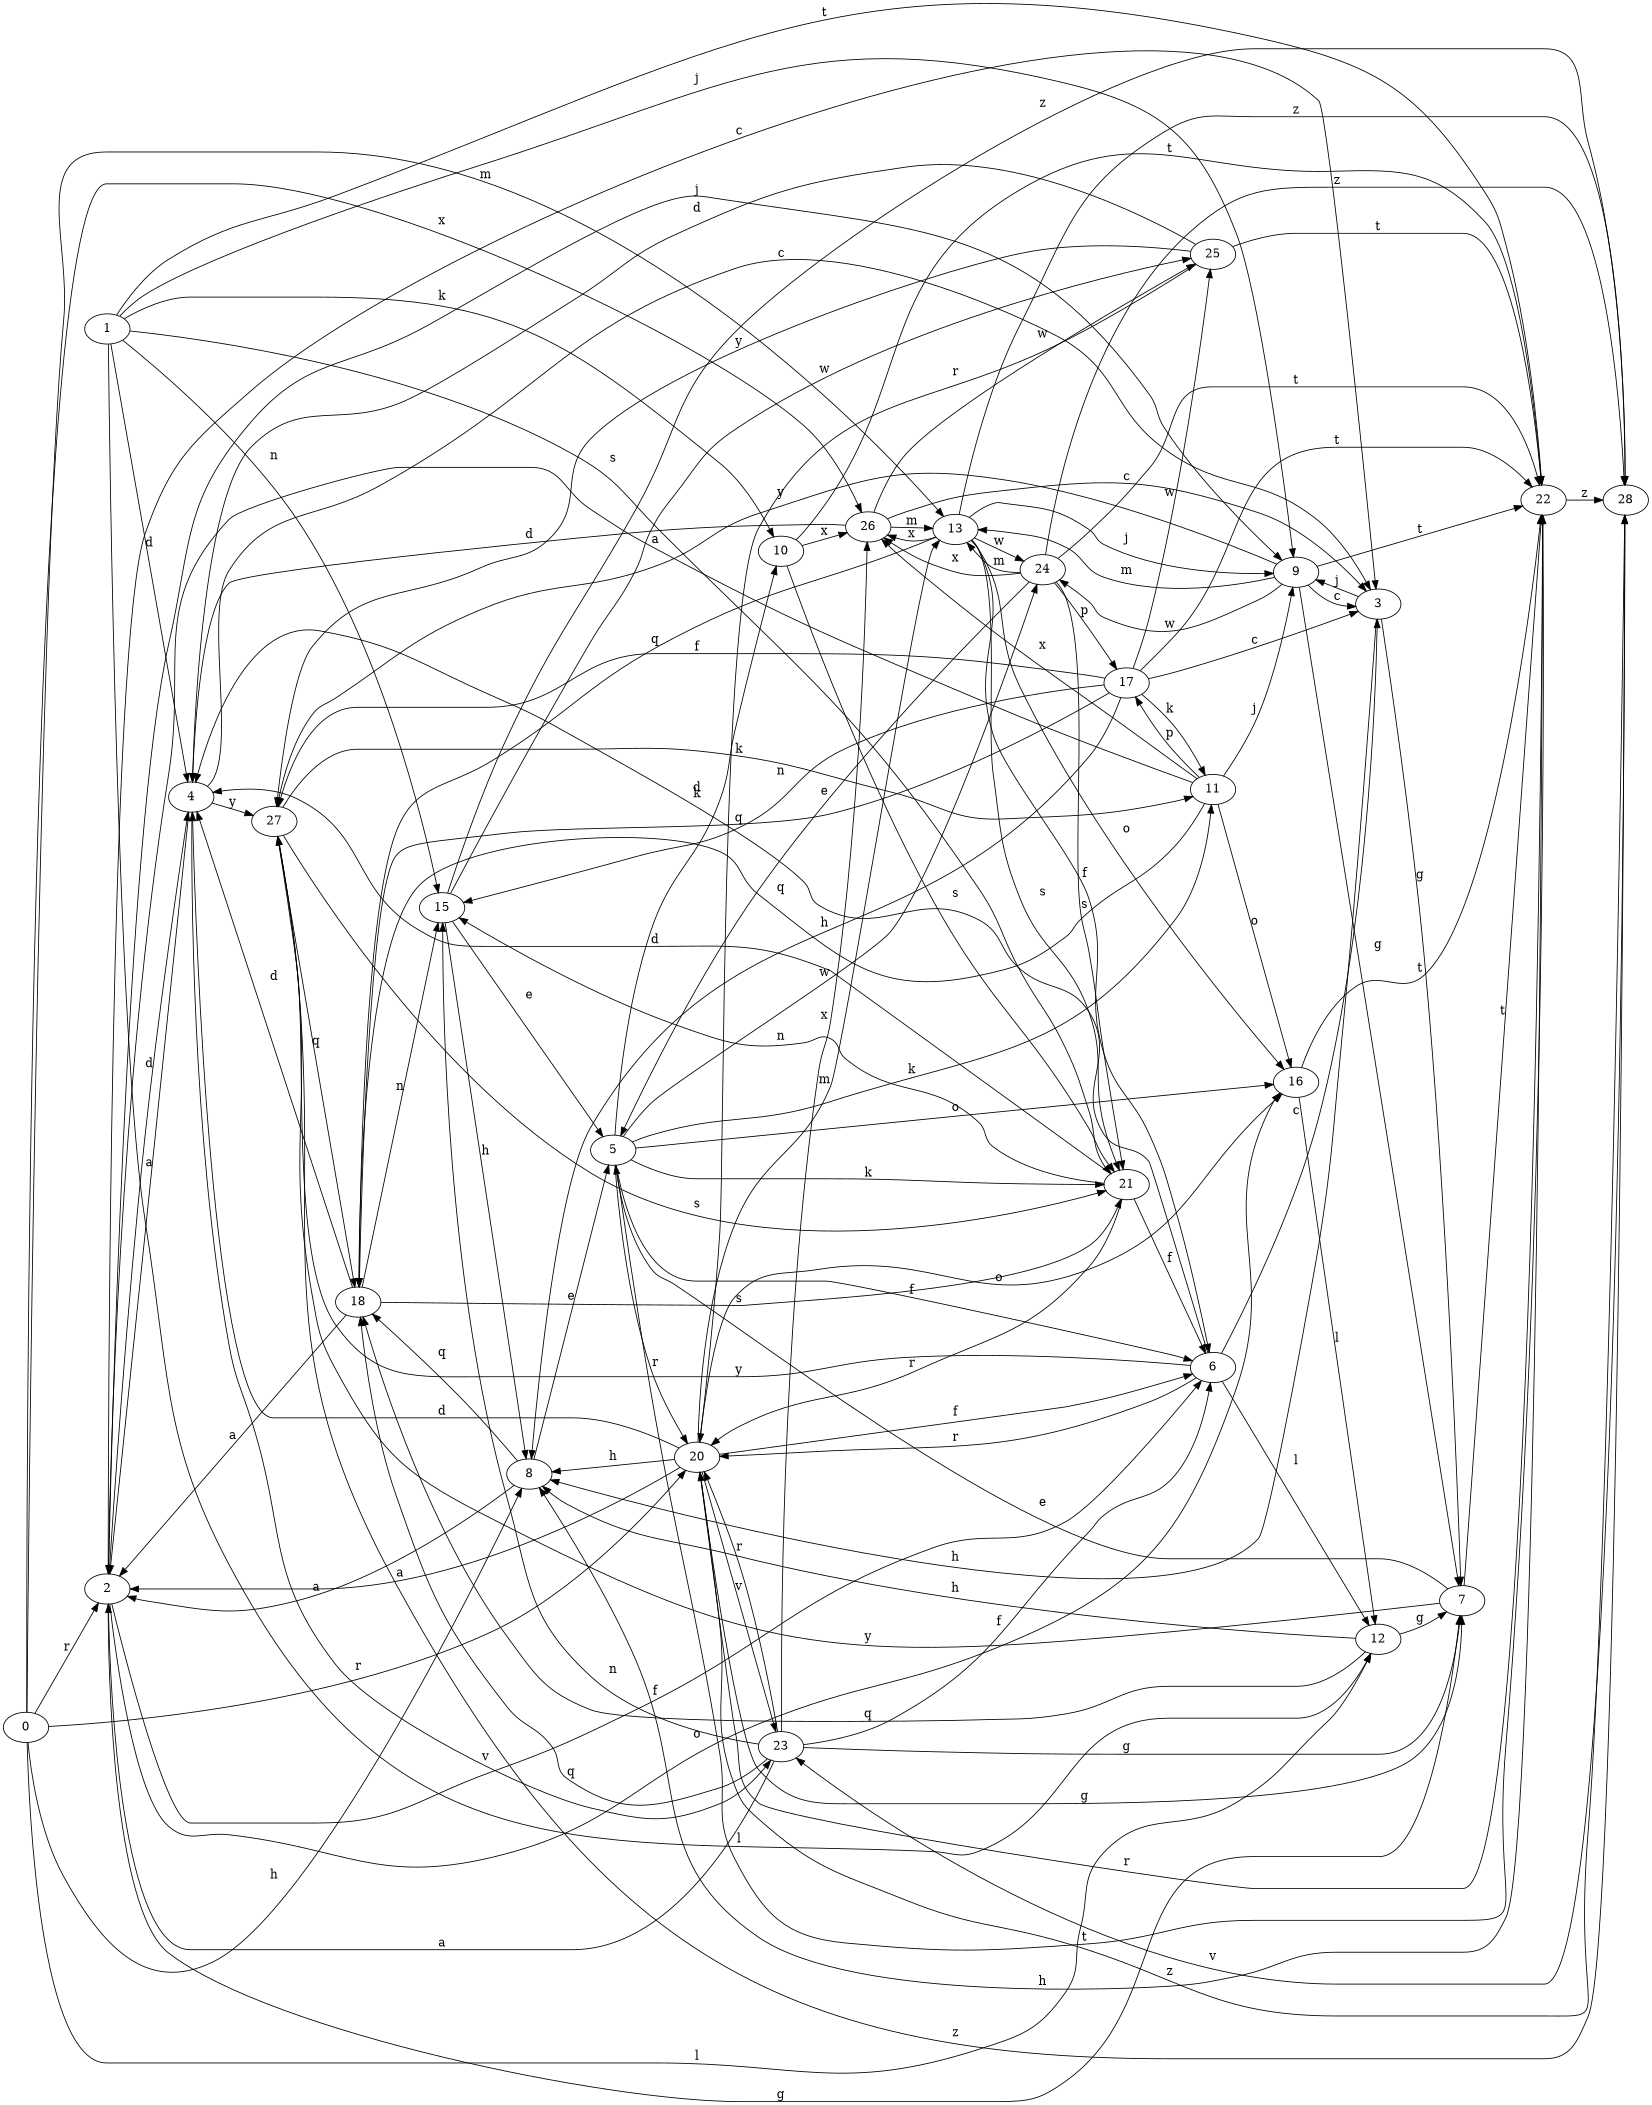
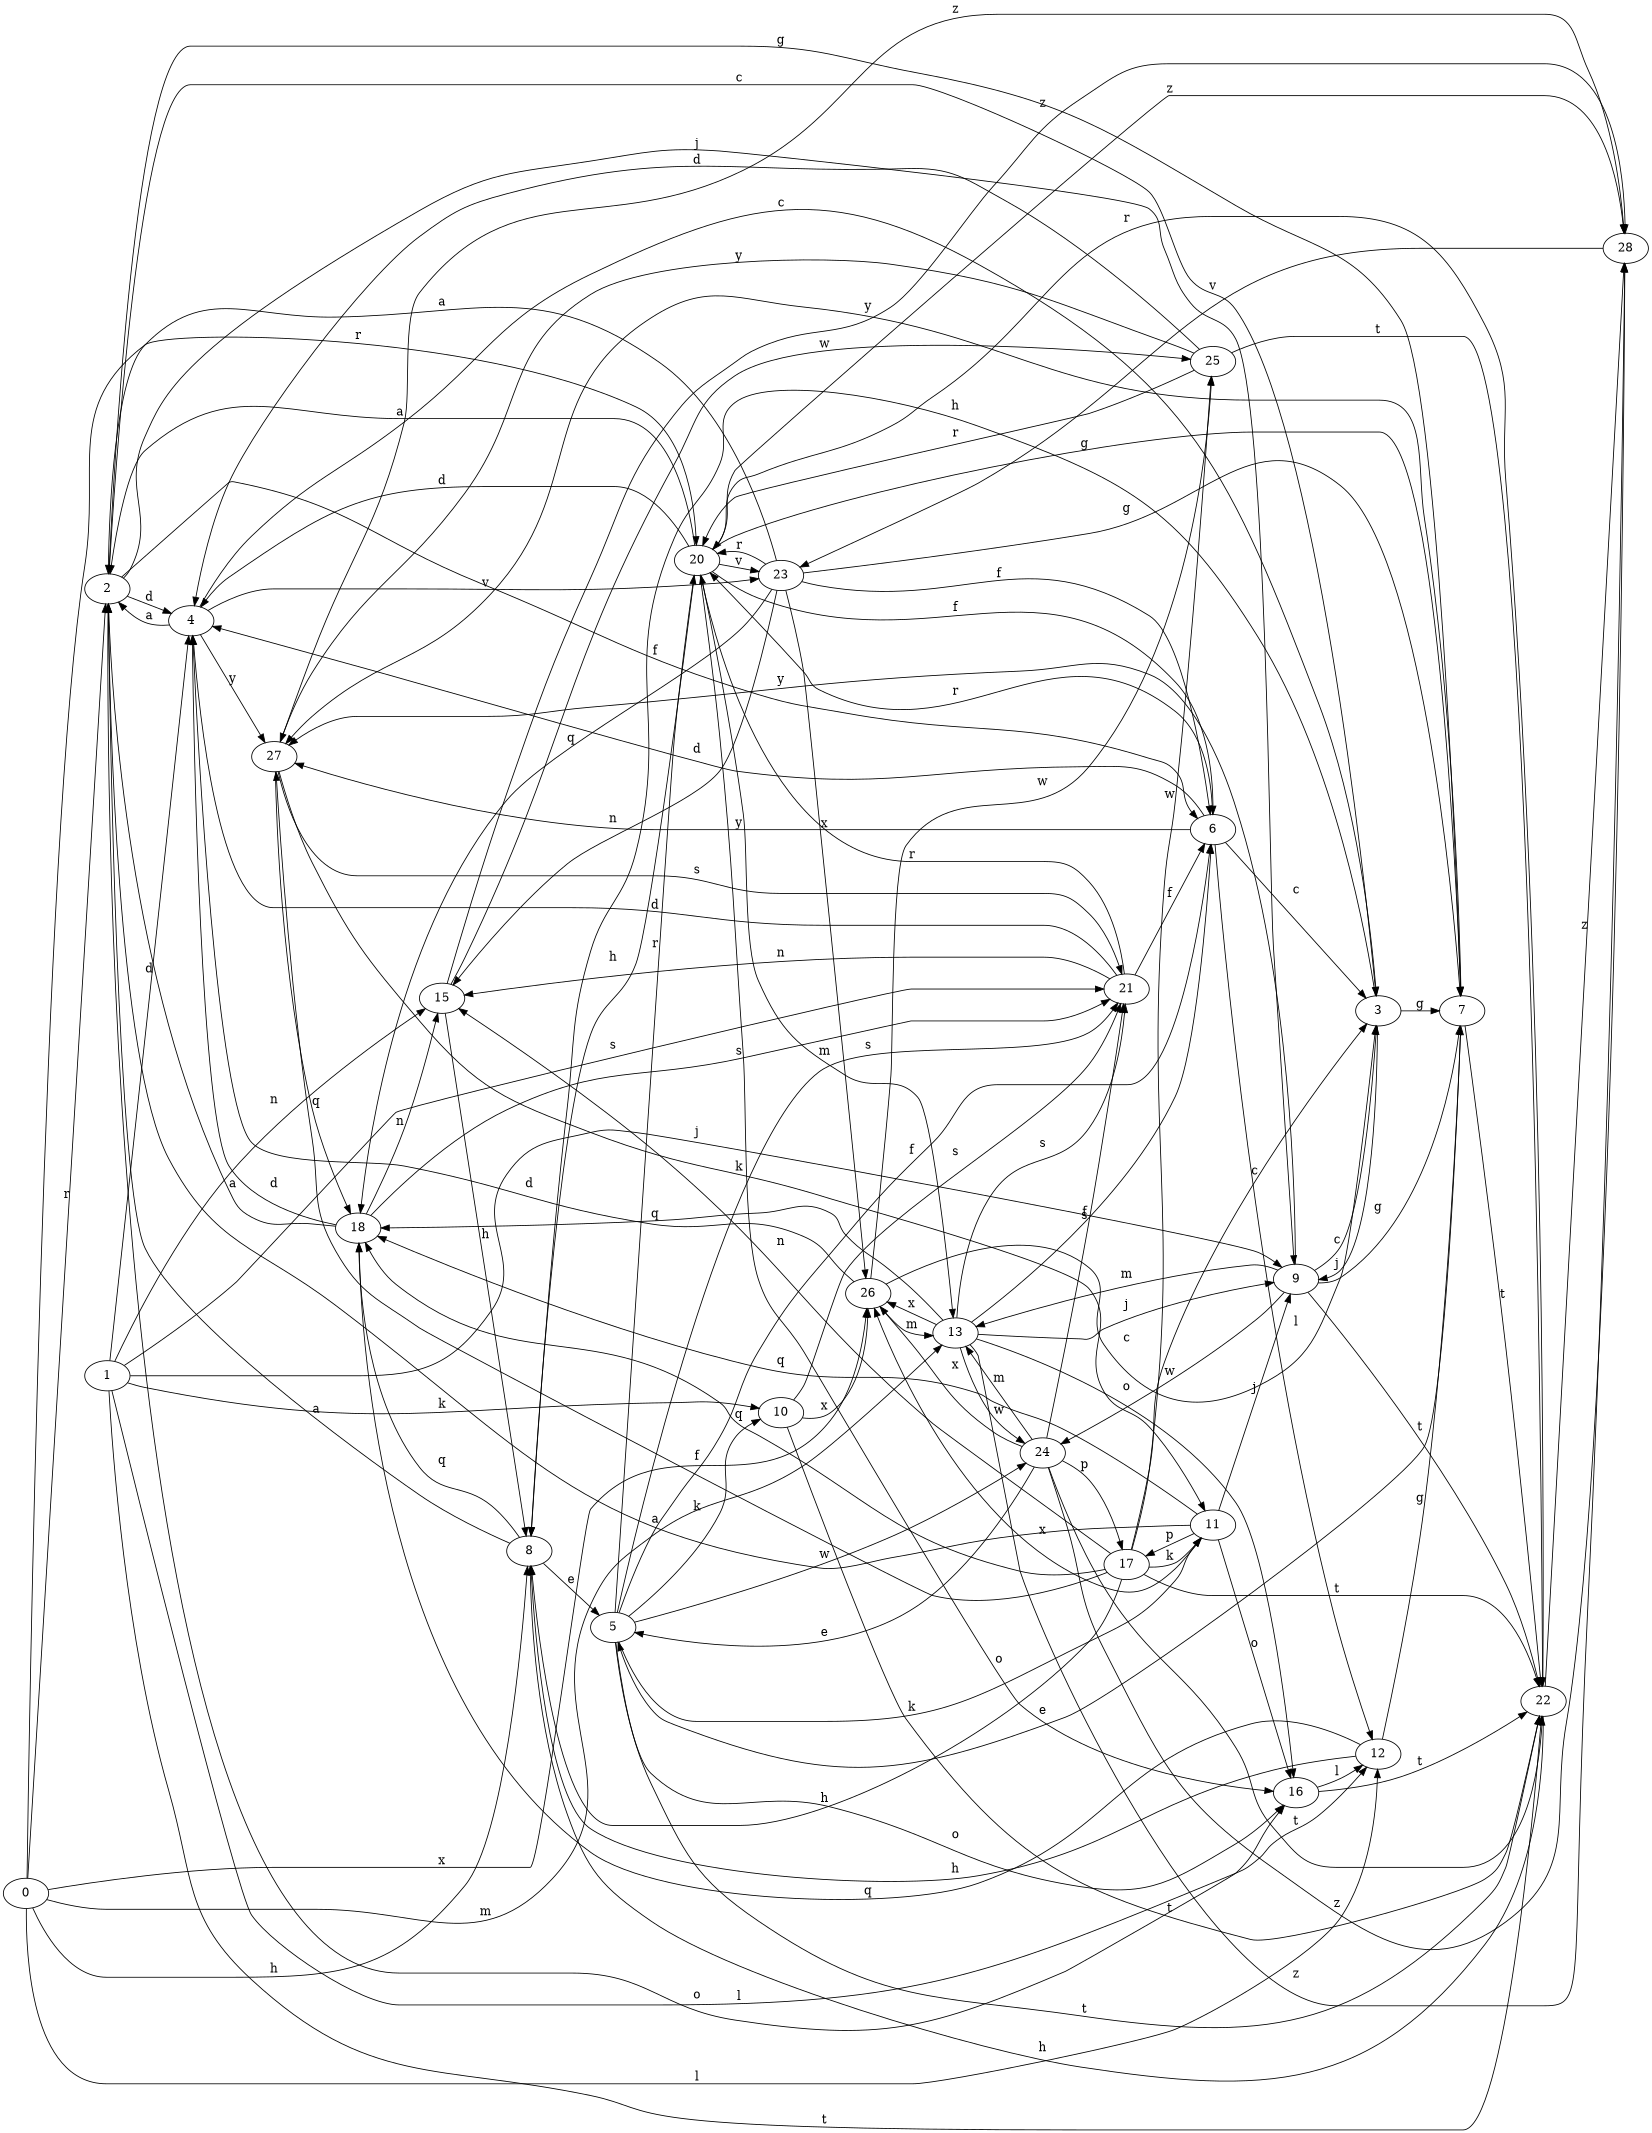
edge "15" -> "5": removed, label "e"
edge "5" -> "21": label "k" -> "s"
